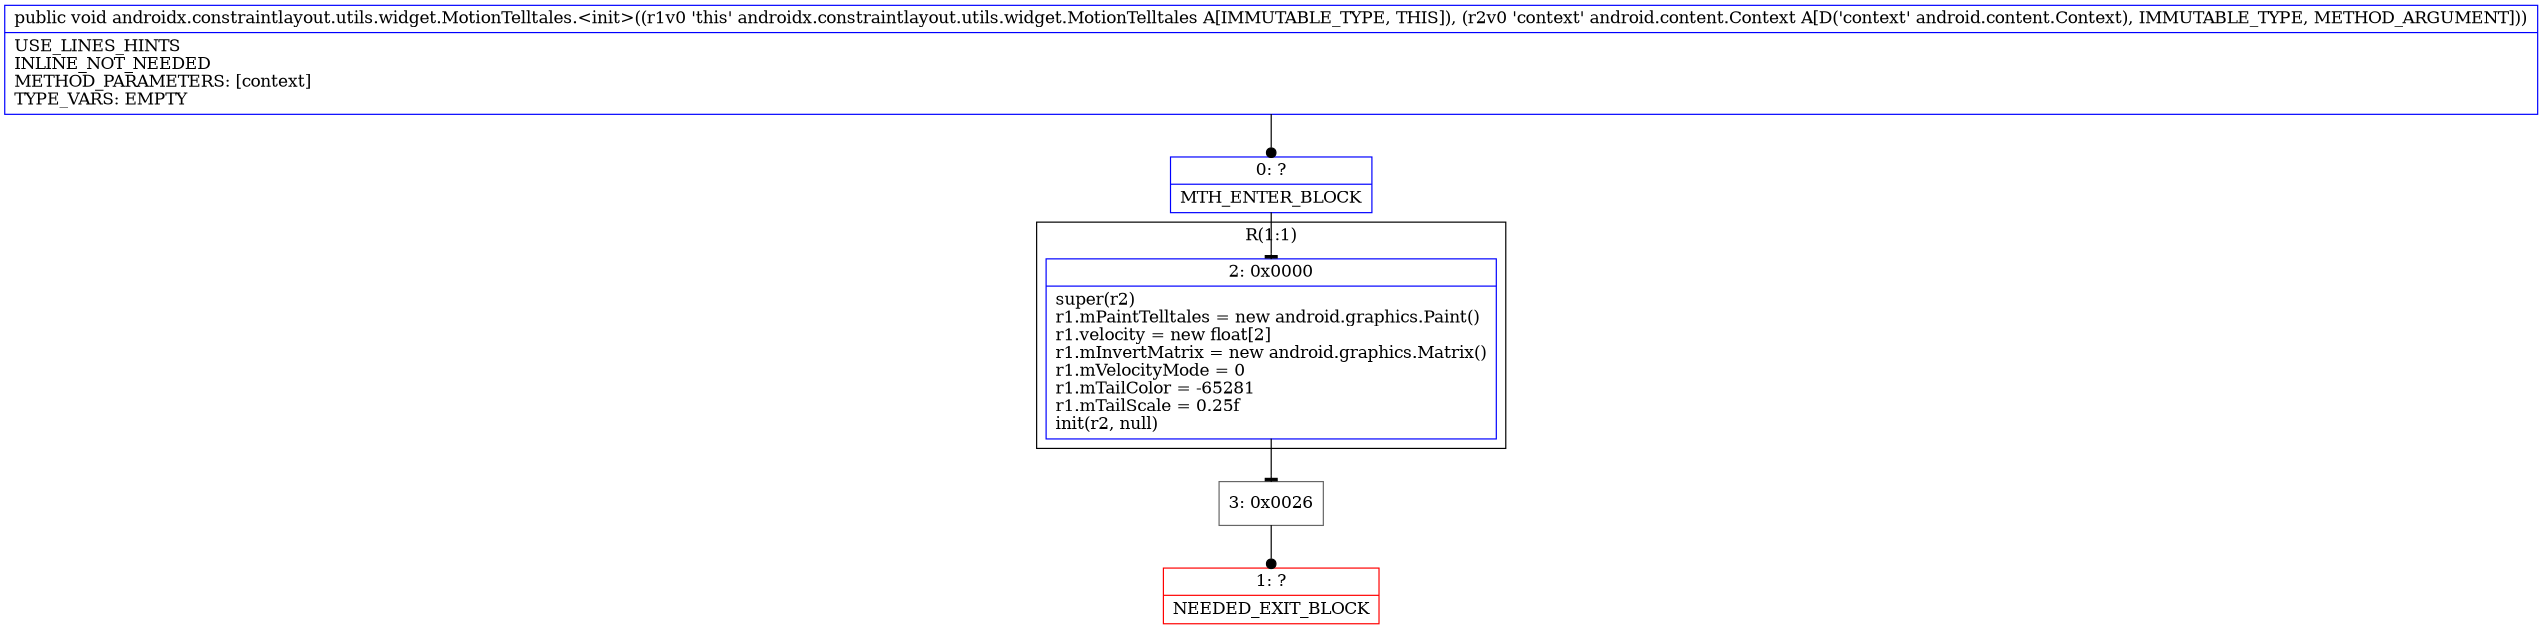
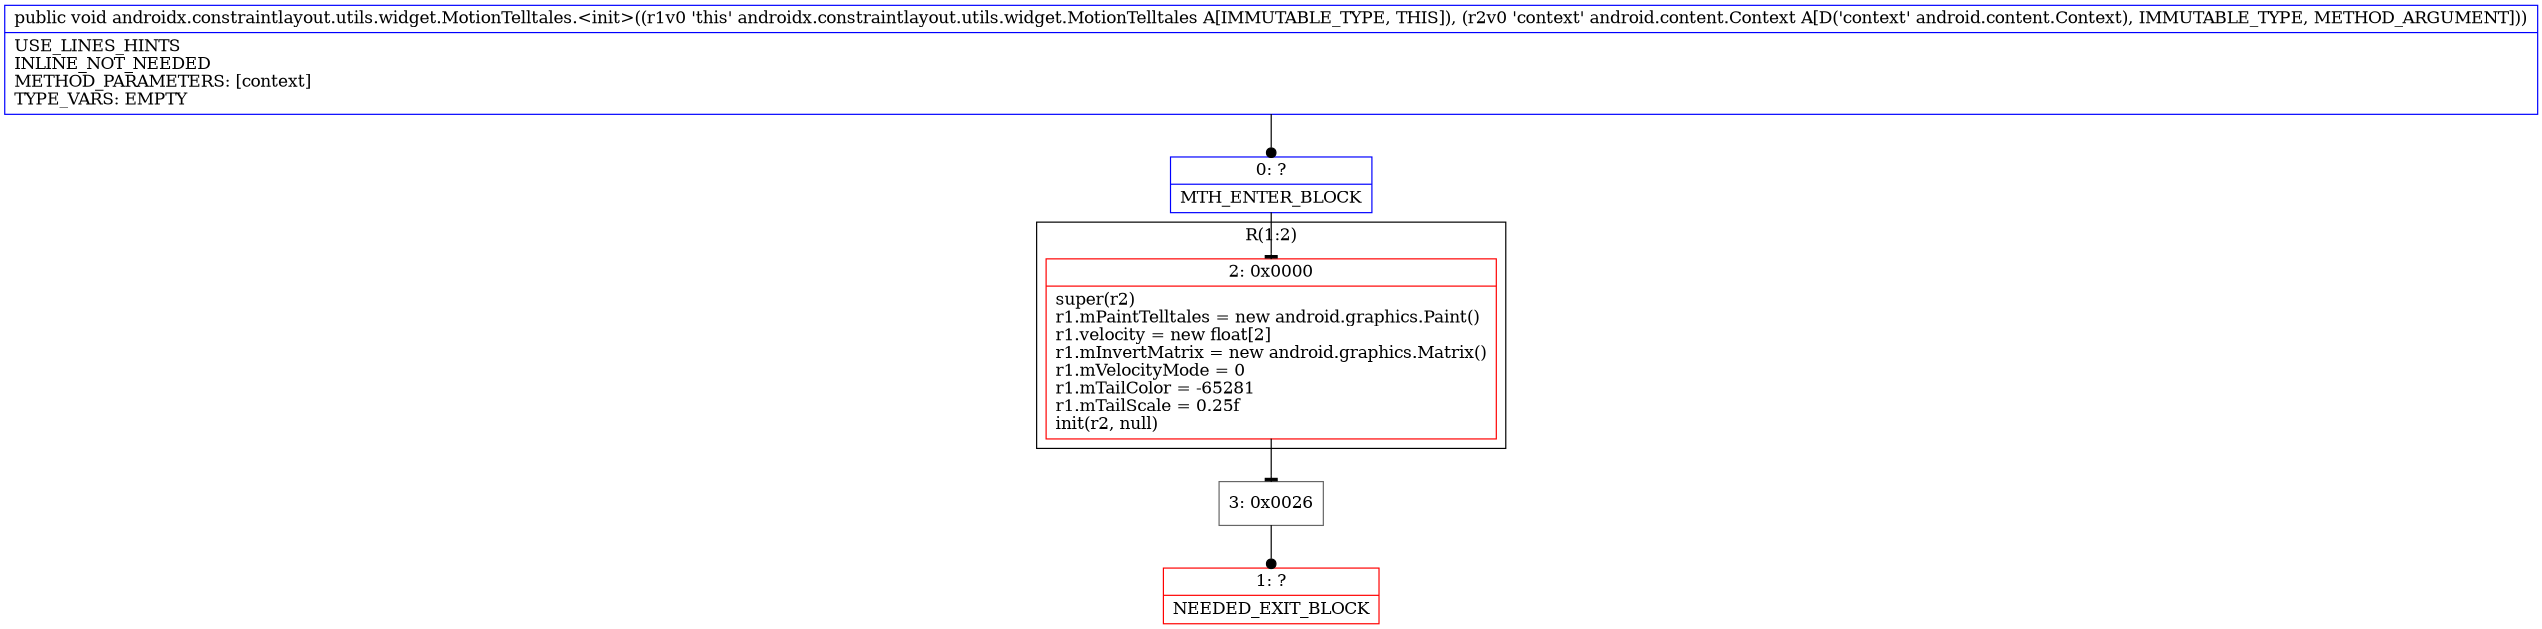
cluster "R(1:1)": label "R(1:1)" -> "R(1:2)"
node "2: 0x0000": color blue -> red
